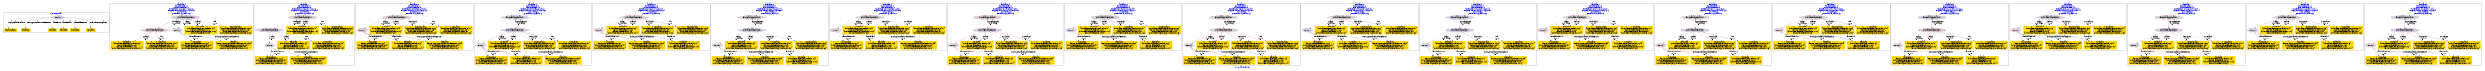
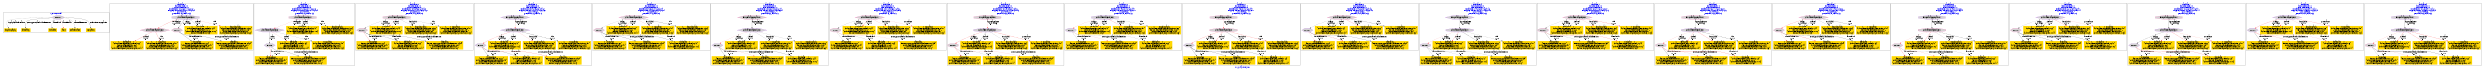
node "deathDate": label "deathDate" -> "name"
node "artist_name": label "artist_name" -> "created_name"
